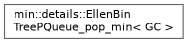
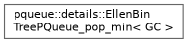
node "min::details::EllenBin TreePQueue_pop_min< GC >": label "min::details::EllenBin TreePQueue_pop_min< GC >" -> "pqueue::details::EllenBin TreePQueue_pop_min< GC >"
